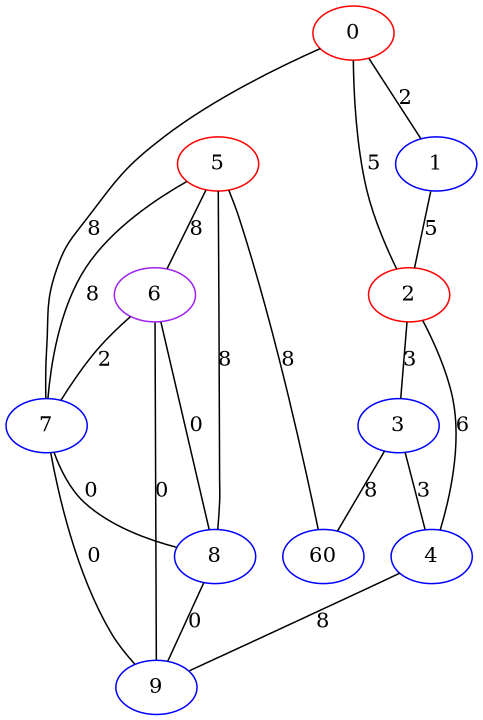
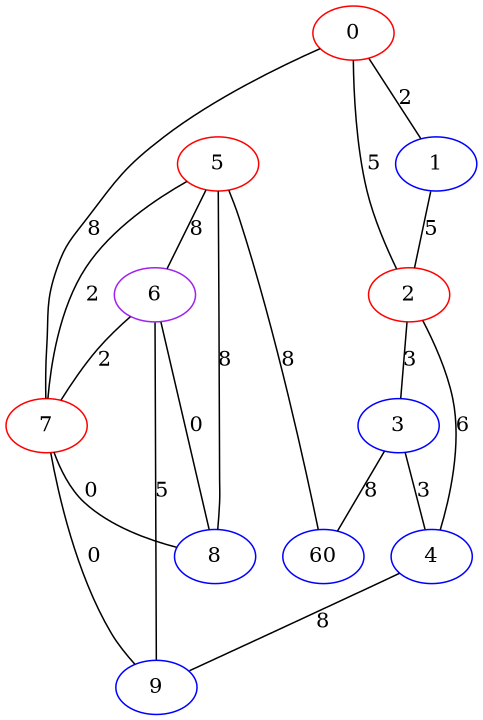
edge "5" -- "7": label "8" -> "2"
node "7": color blue -> red
edge "6" -- "9": label "0" -> "5"
edge "8" -- "9": removed, label "0"
